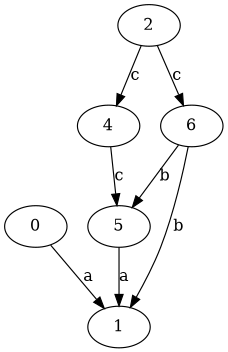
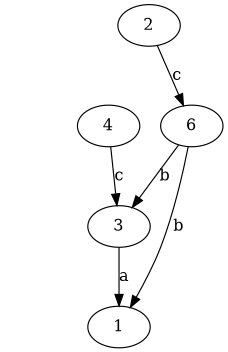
edge "2" -> "4": removed, label "c"
node "0": removed
node "5": label "5" -> "3"
